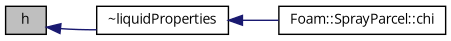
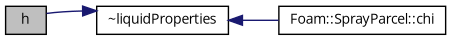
edge "~liquidProperties" -> "h": reversed
